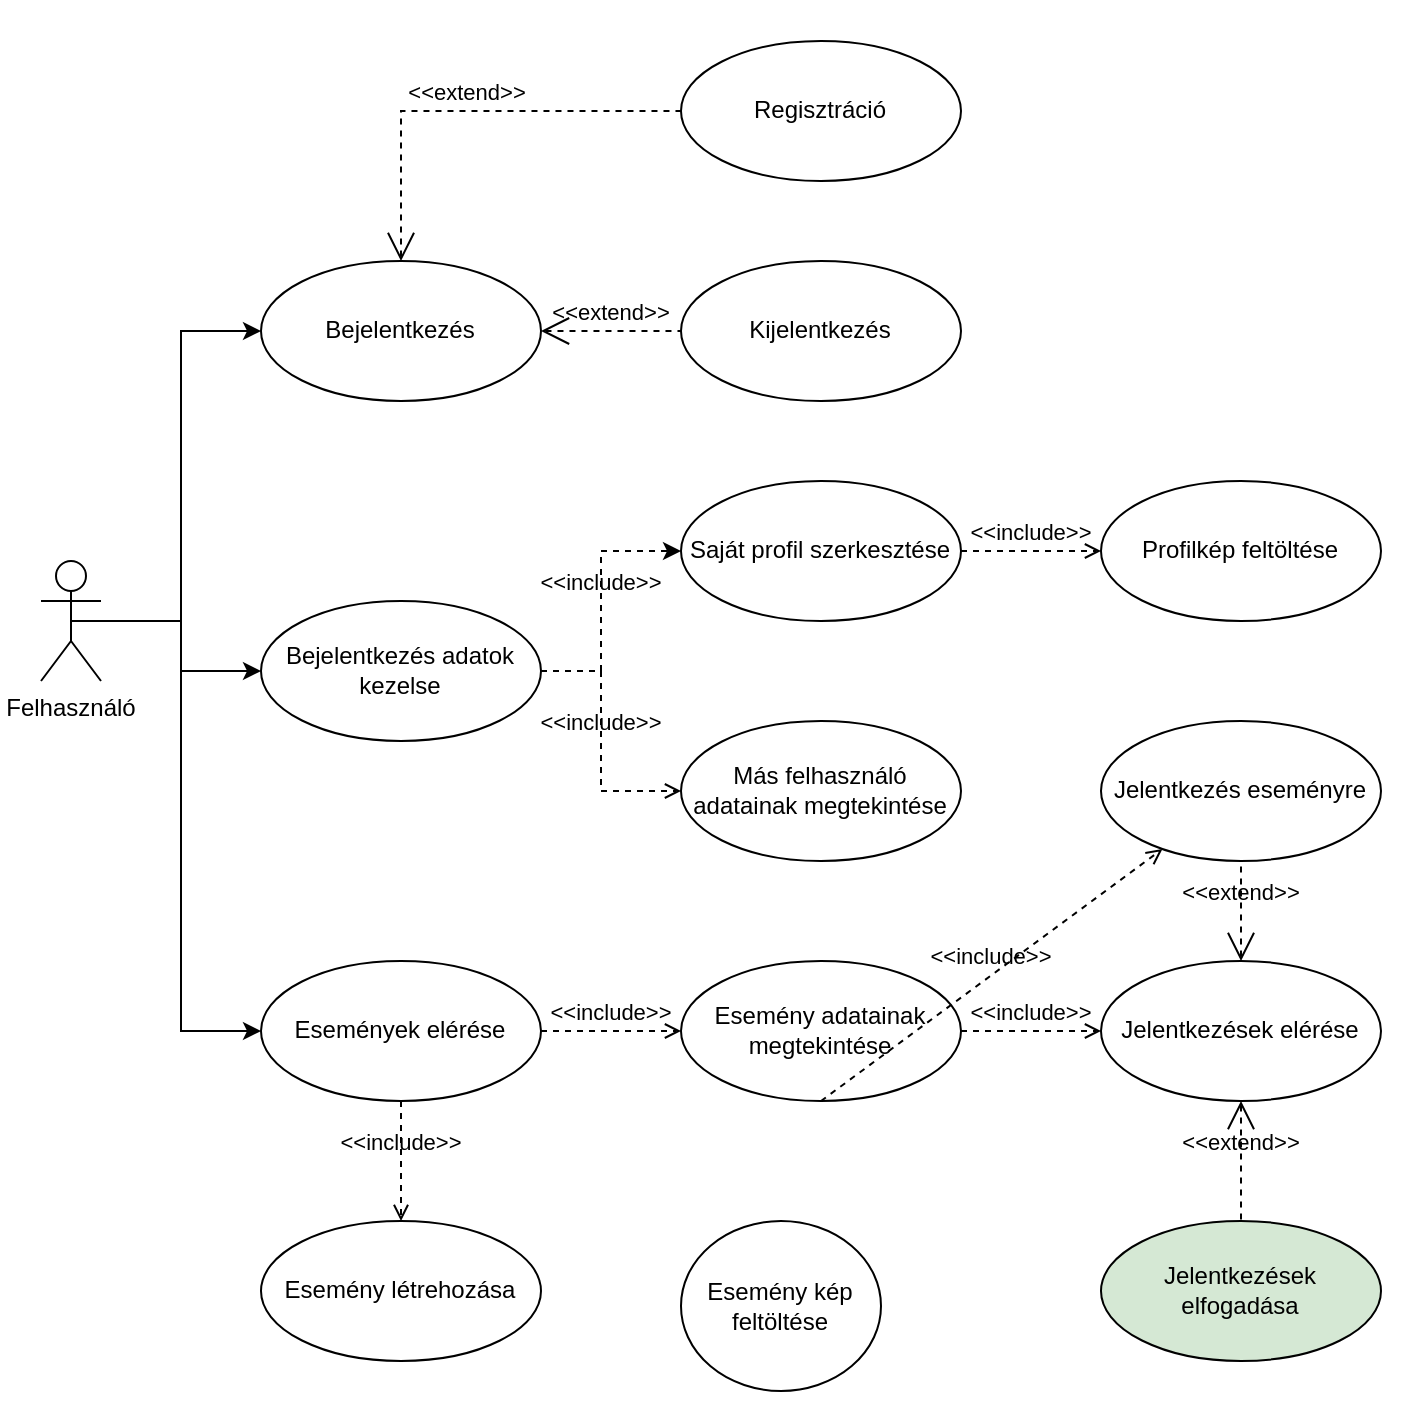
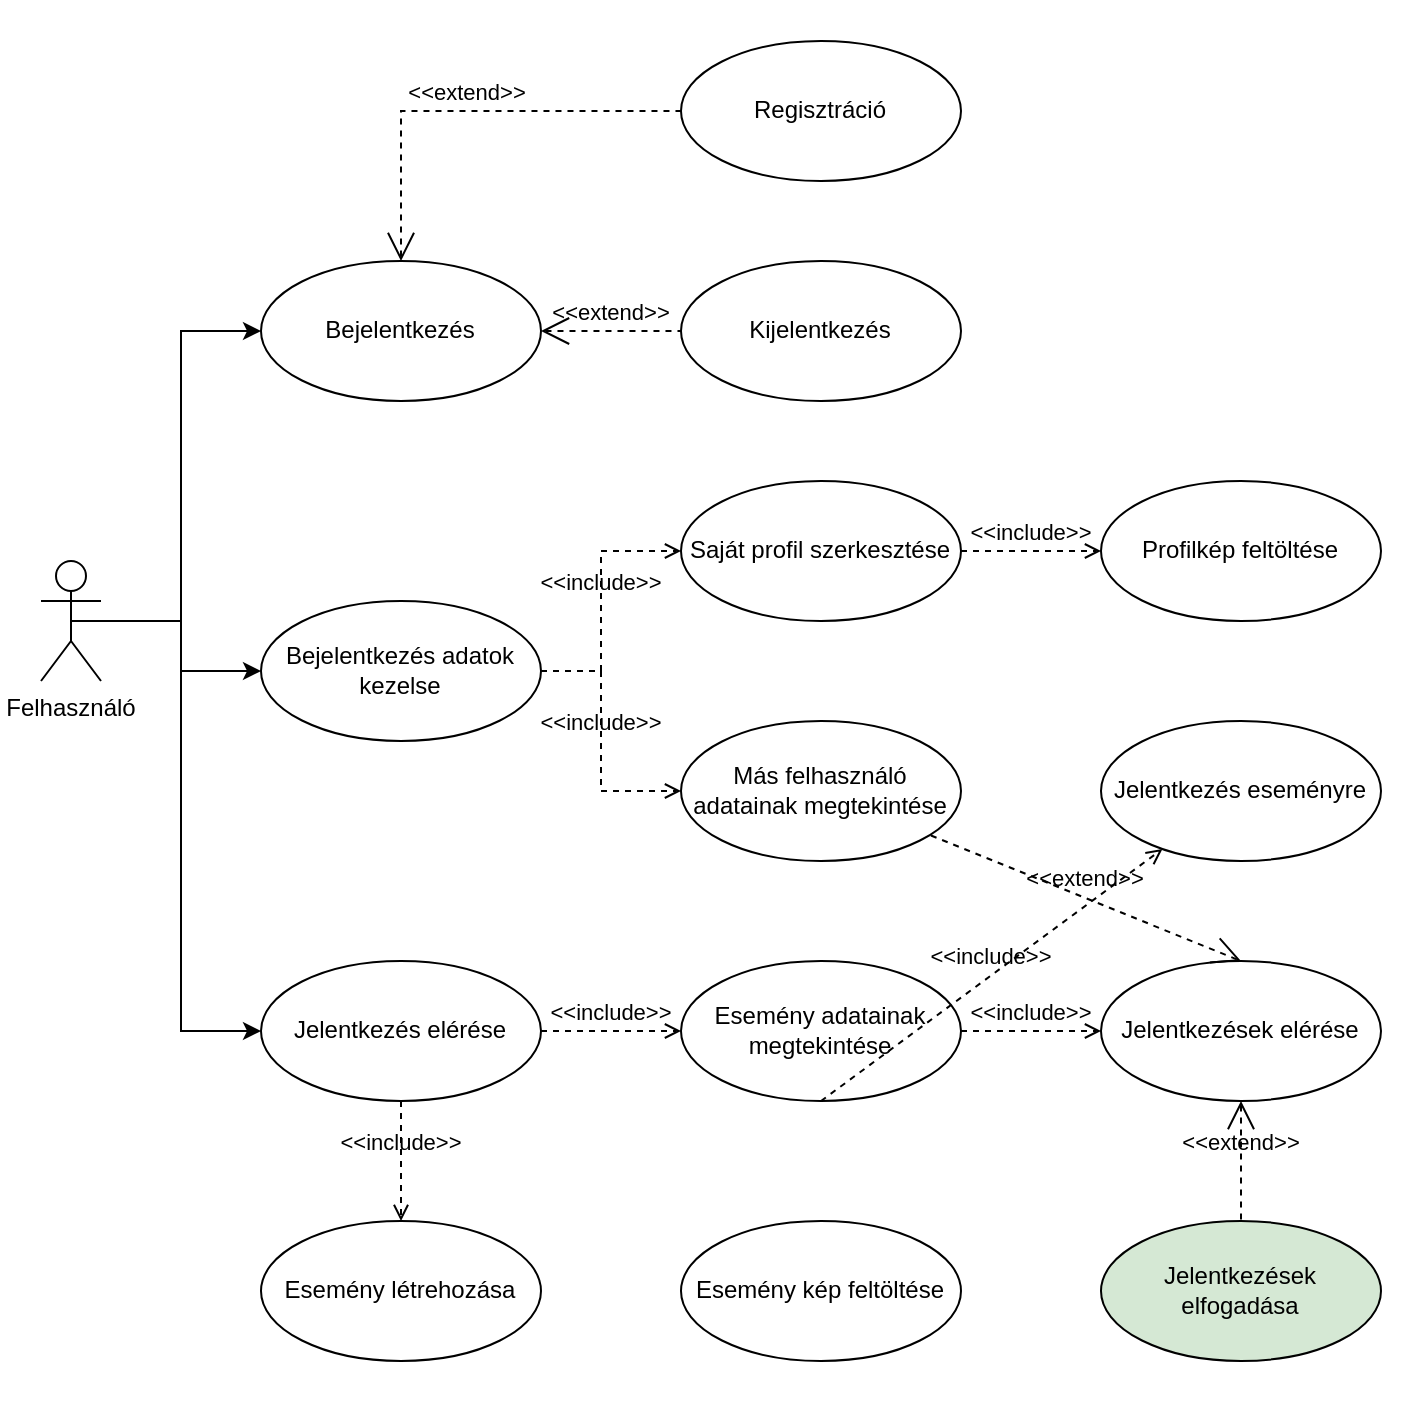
edge "Bejelentkezés adatok kezelse" -> "Saját profil szerkesztése": arrowhead classic -> open
edge "Jelentkezés eseményre" -> "Jelentkezések elérése": now "Más felhasználó adatainak megtekintése" -> "Jelentkezések elérése"
node "Események elérése": label "Események elérése" -> "Jelentkezés elérése"
node "Esemény kép feltöltése": size 200x170 -> 280x140
